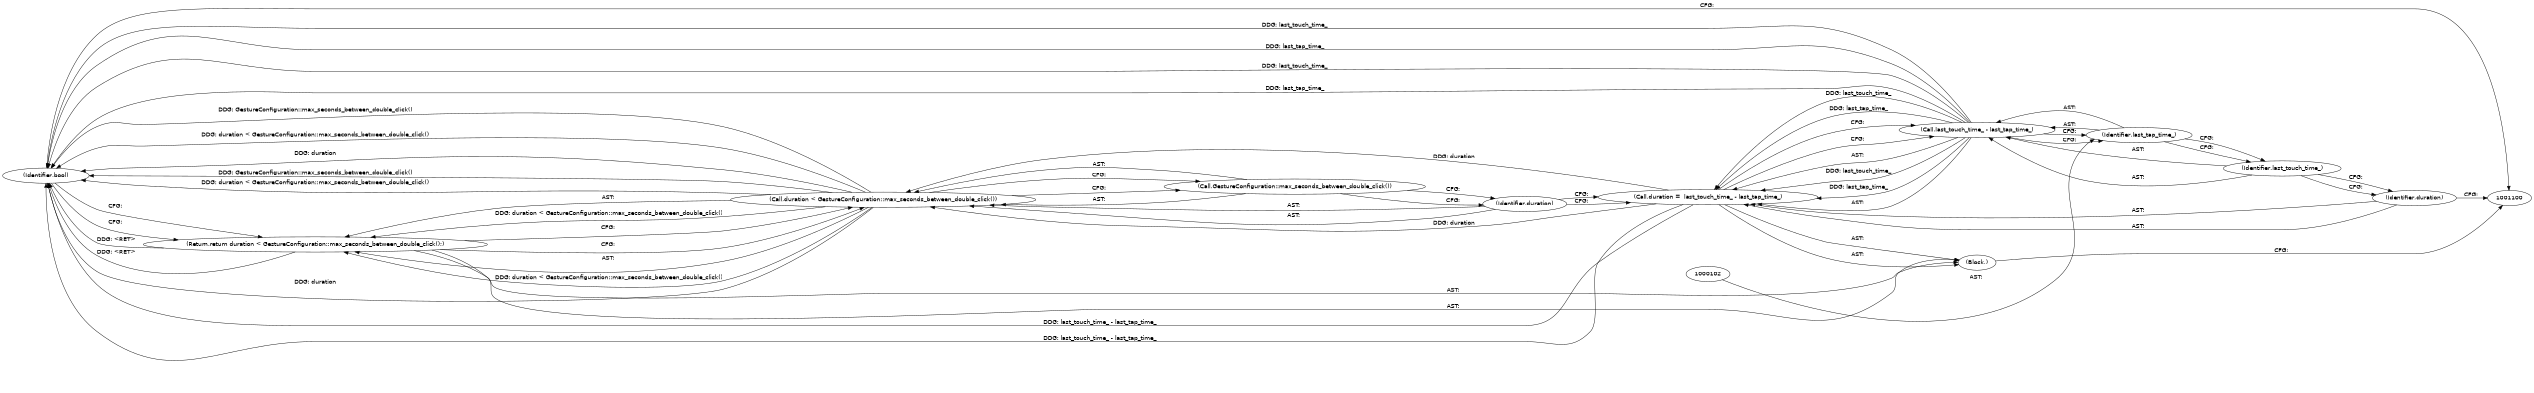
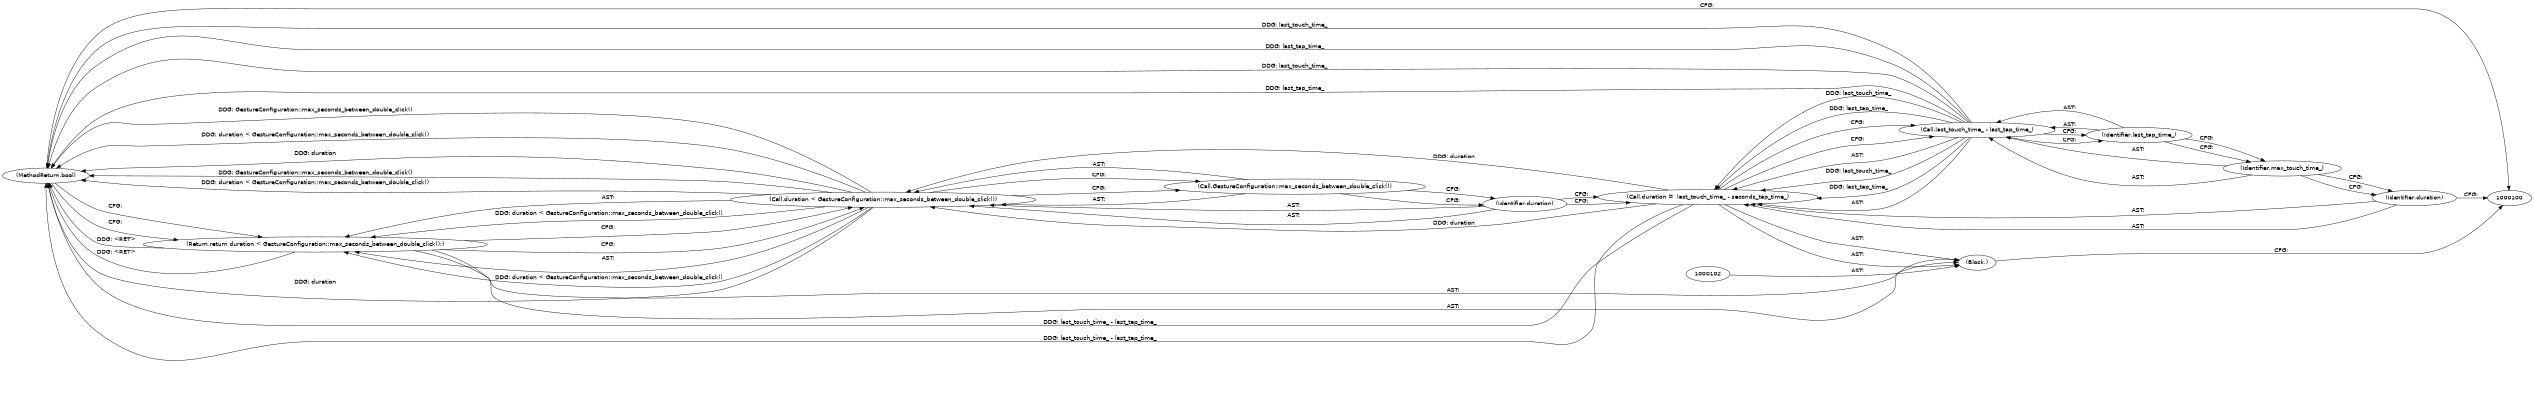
node "(Identifier,last_touch_time_)": label "(Identifier,last_touch_time_)" -> "(Identifier,max_touch_time_)"
node "(Identifier,bool)": label "(Identifier,bool)" -> "(MethodReturn,bool)"
node "(Call,duration =  last_touch_time_ - last_tap_time_)": label "(Call,duration =  last_touch_time_ - last_tap_time_)" -> "(Call,duration =  last_touch_time_ - seconds_tap_time_)"
node "1001100": label "1001100" -> "1000100"
edge "1000102" -> "(Identifier,last_tap_time_)": now "1000102" -> "(Block,)"
